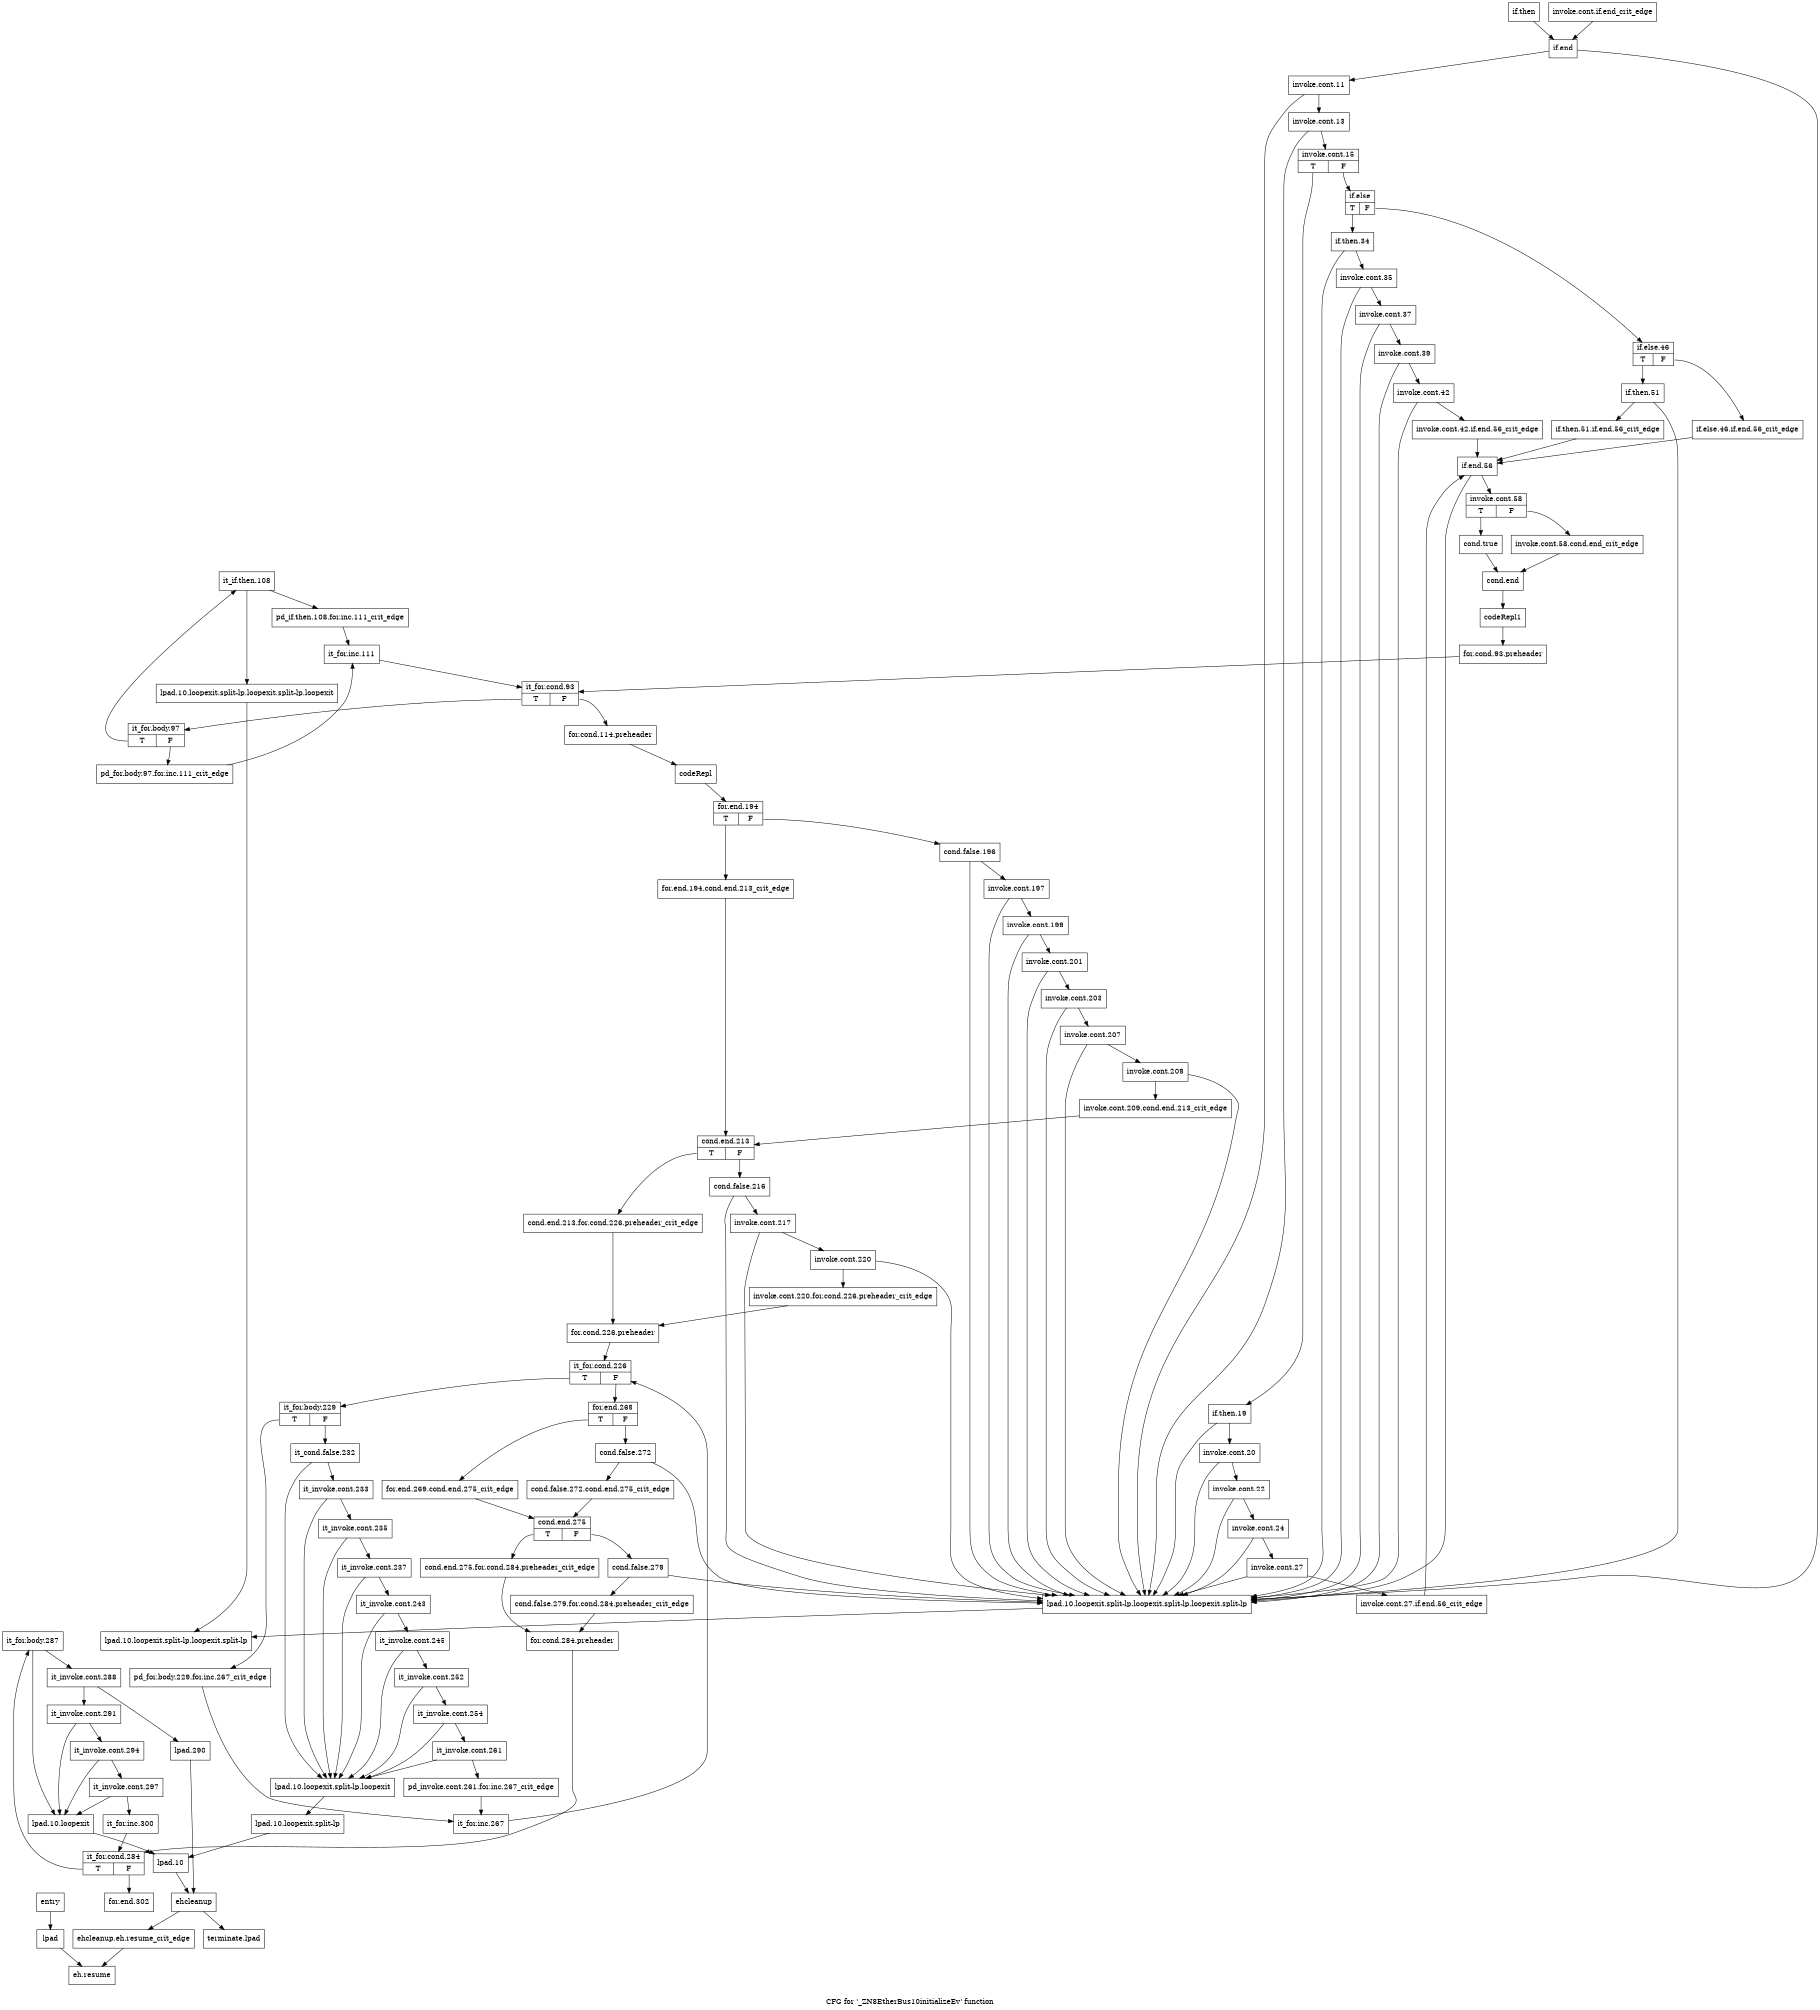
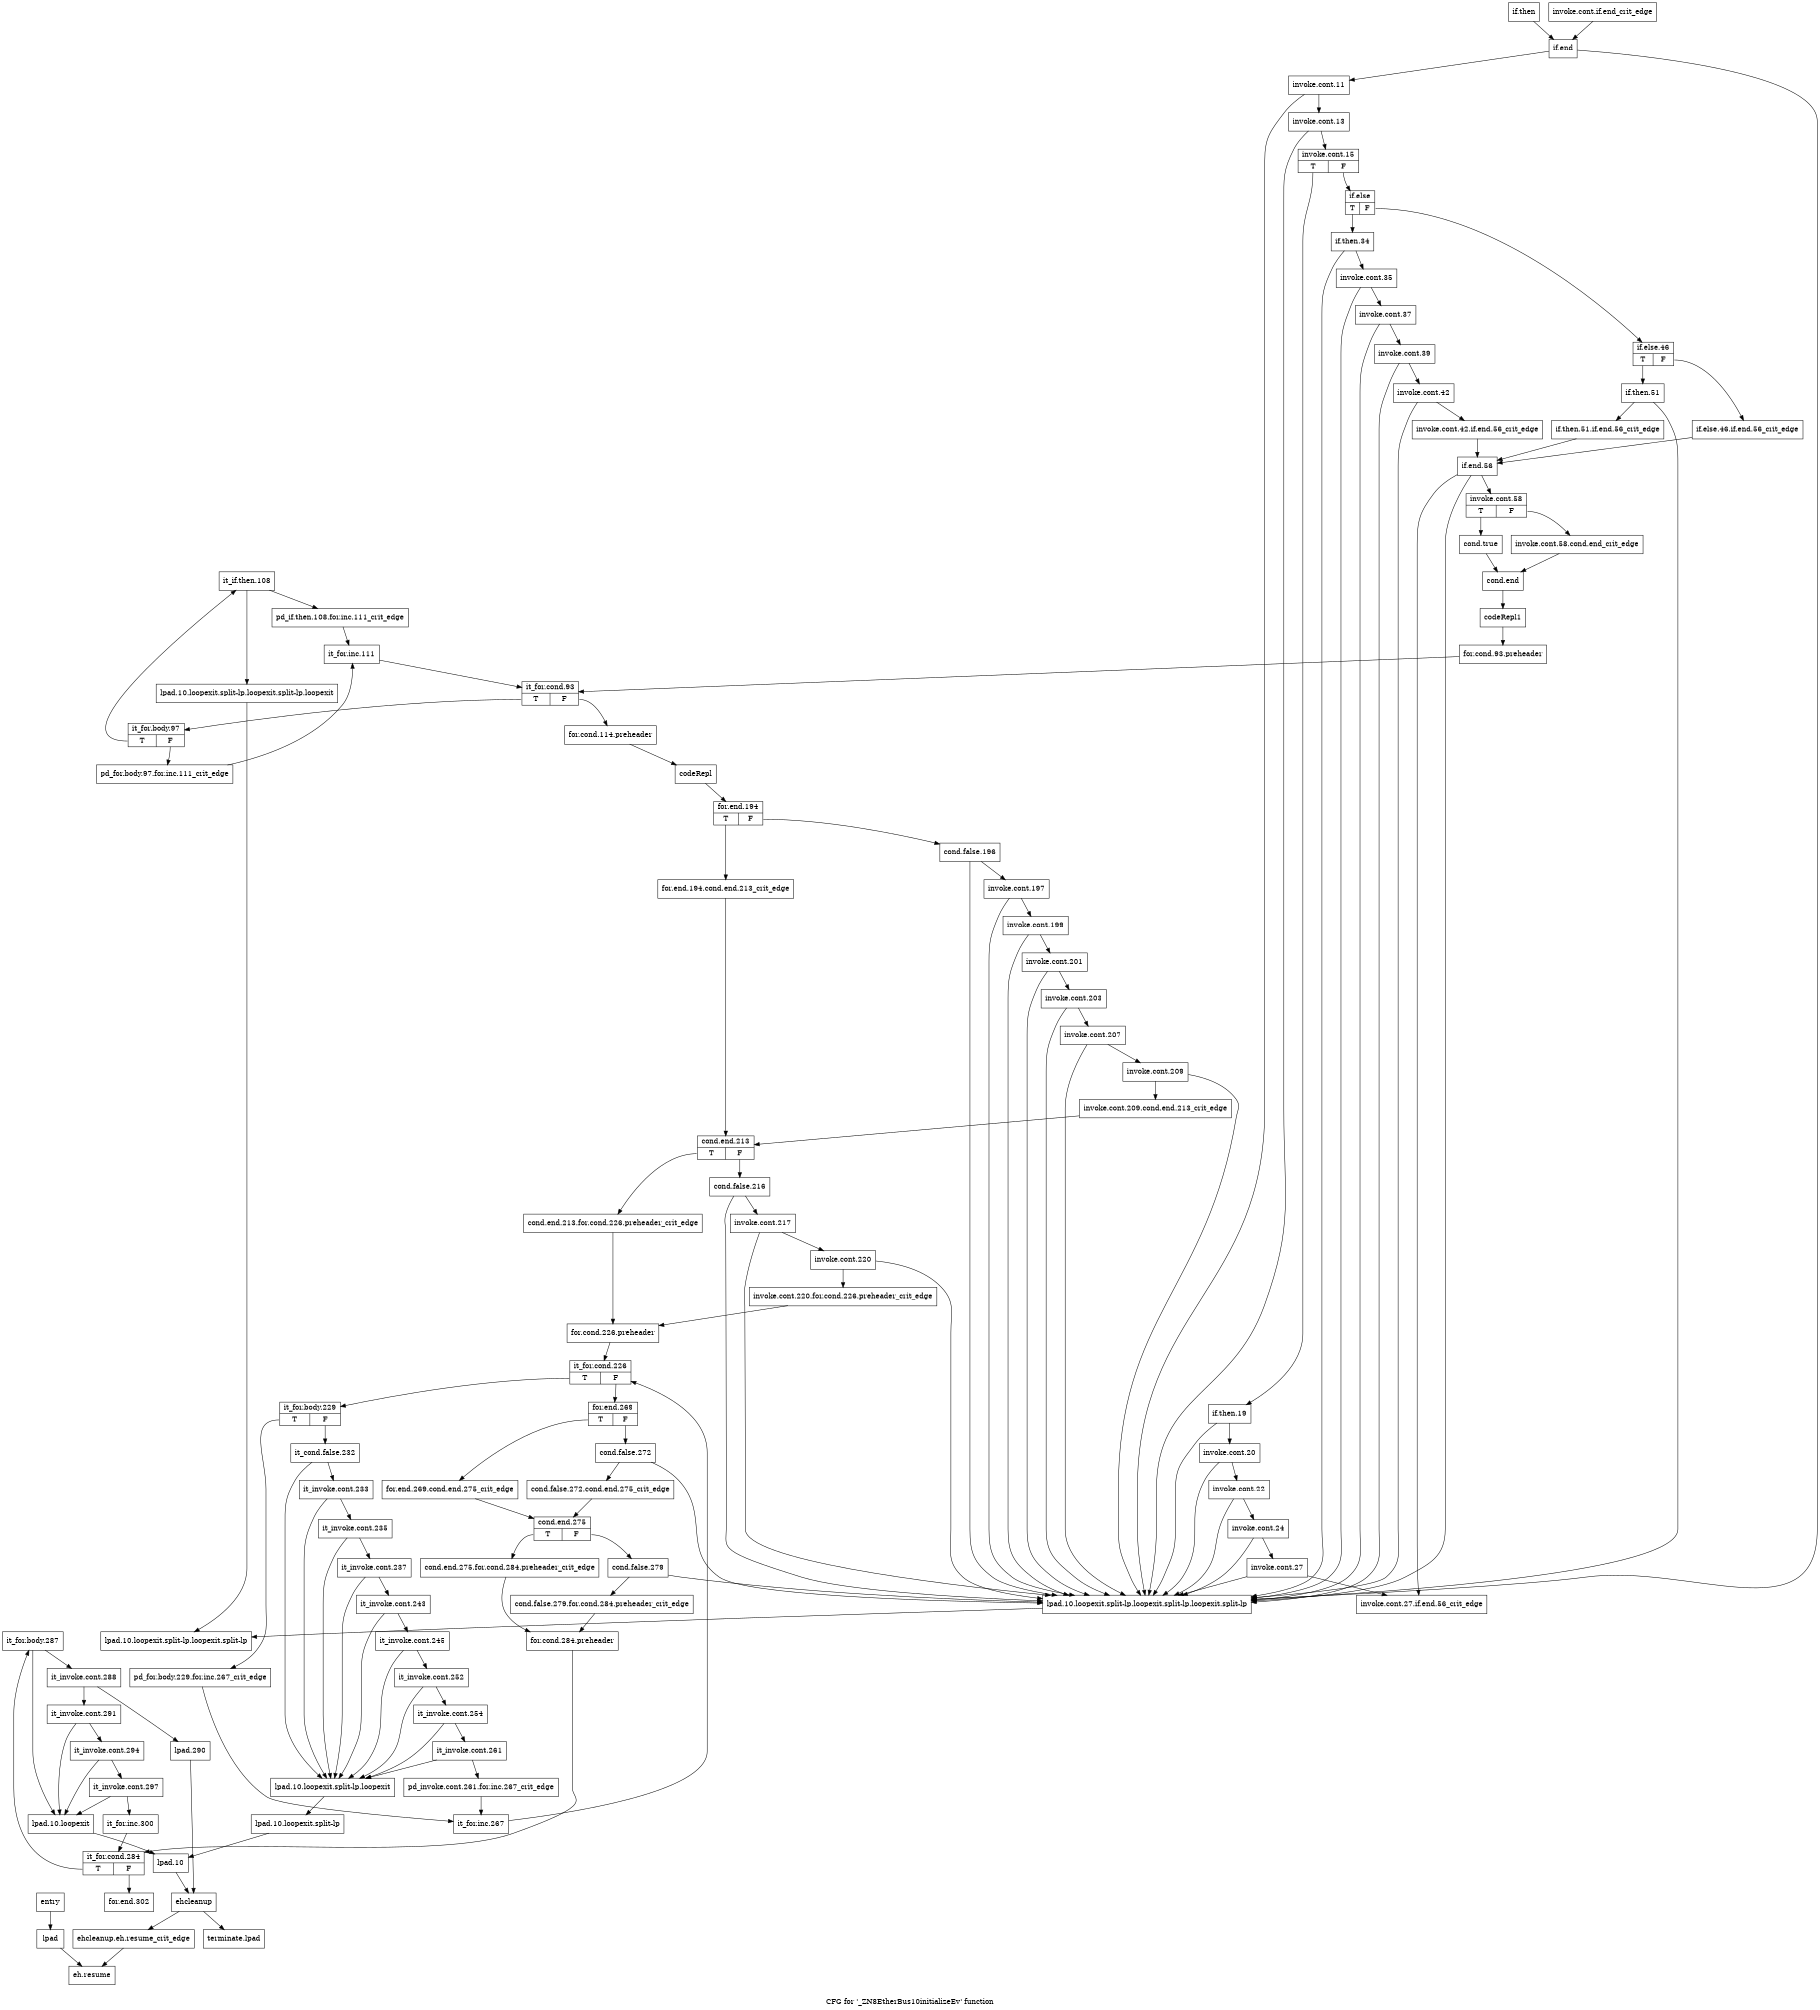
edge "invoke.cont.27.if.end.56_crit_edge" -> "if.end.56": reversed
